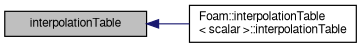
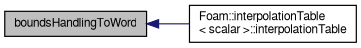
node "interpolationTable": label "interpolationTable" -> "boundsHandlingToWord"
